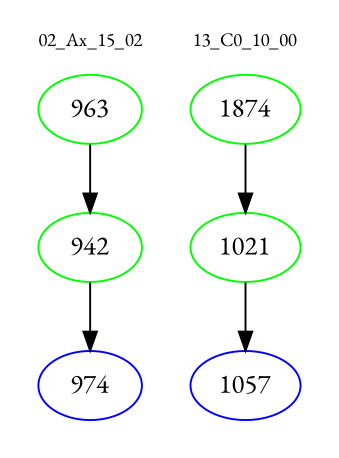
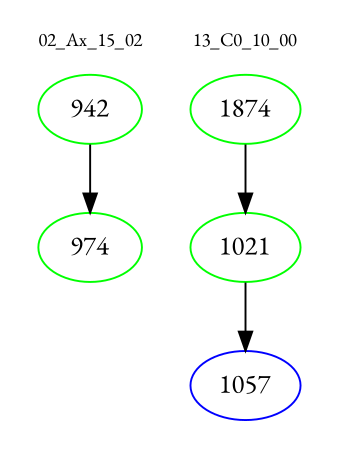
node "963": removed
node "974": color blue -> green
